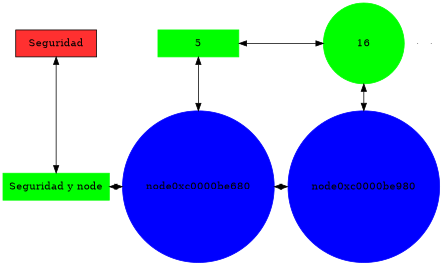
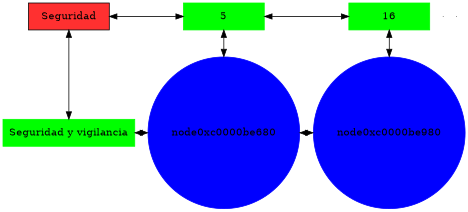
edge "Seguridad" -- "5": added
node "16": shape circle -> box
node "Seguridad y node": label "Seguridad y node" -> "Seguridad y vigilancia"
